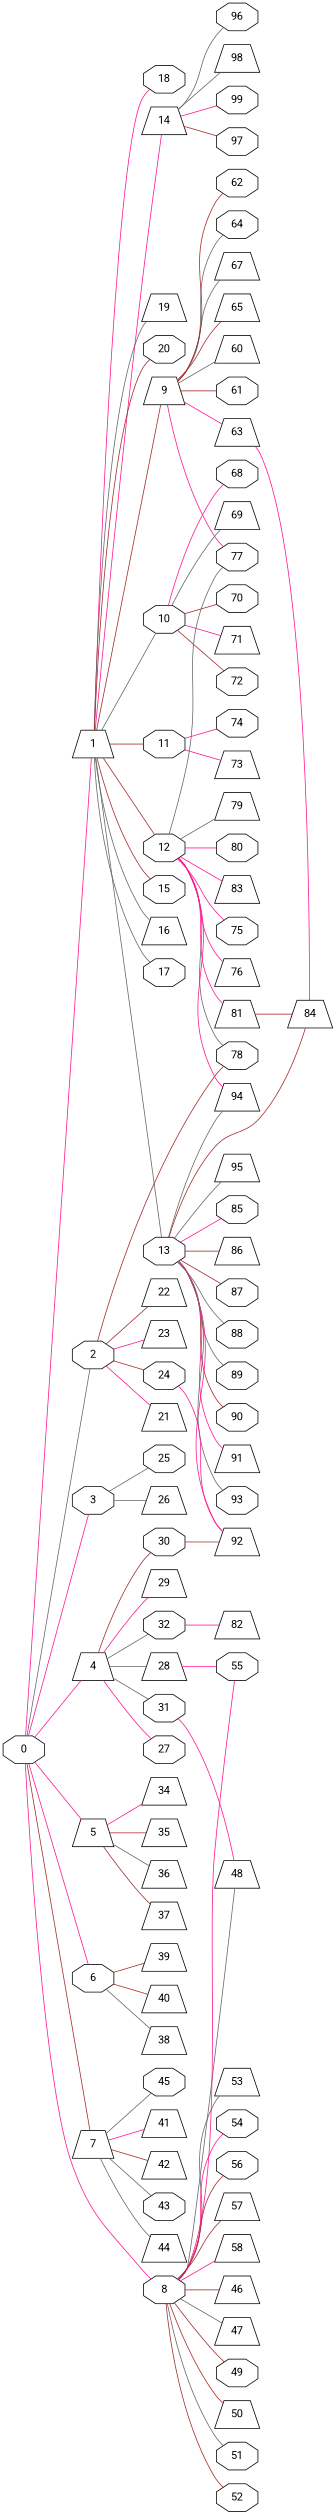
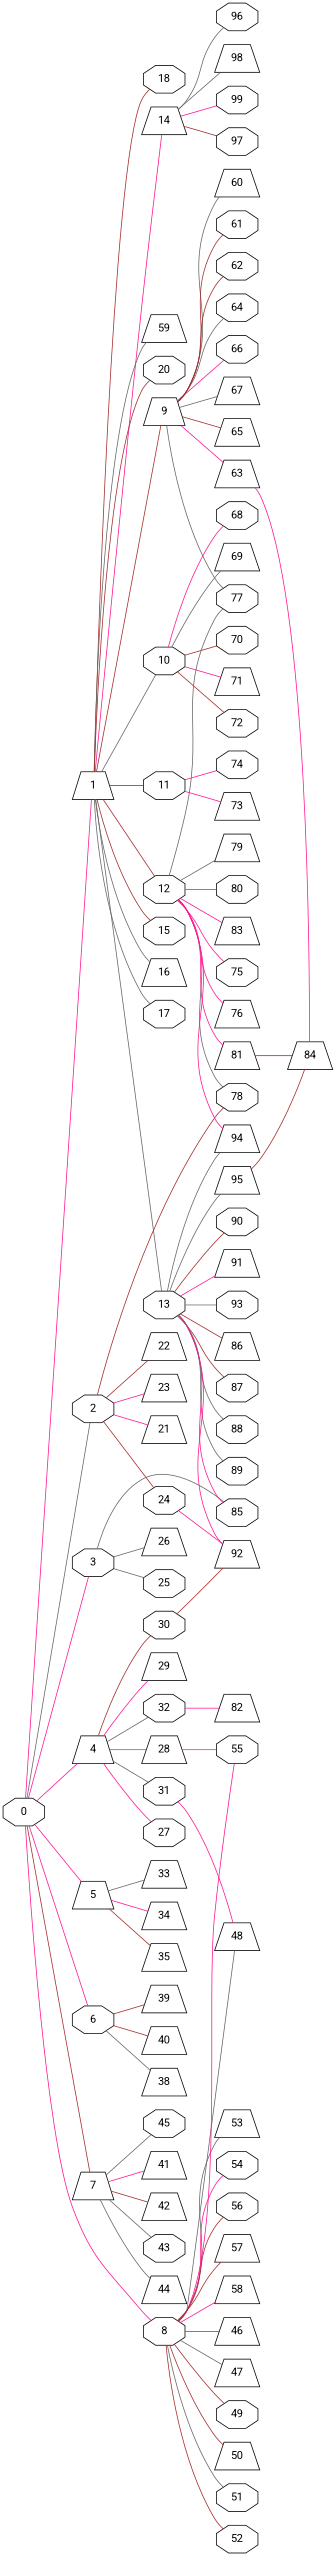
node "19": label "19" -> "59"
node "66": added
edge "18" -- "1": color deeppink -> brown
edge "9" -- "77": color deeppink -> gray40
edge "84" -- "13": now "84" -- "95"
edge "85" -- "3": added
node "36": label "36" -> "33"
node "37": removed
